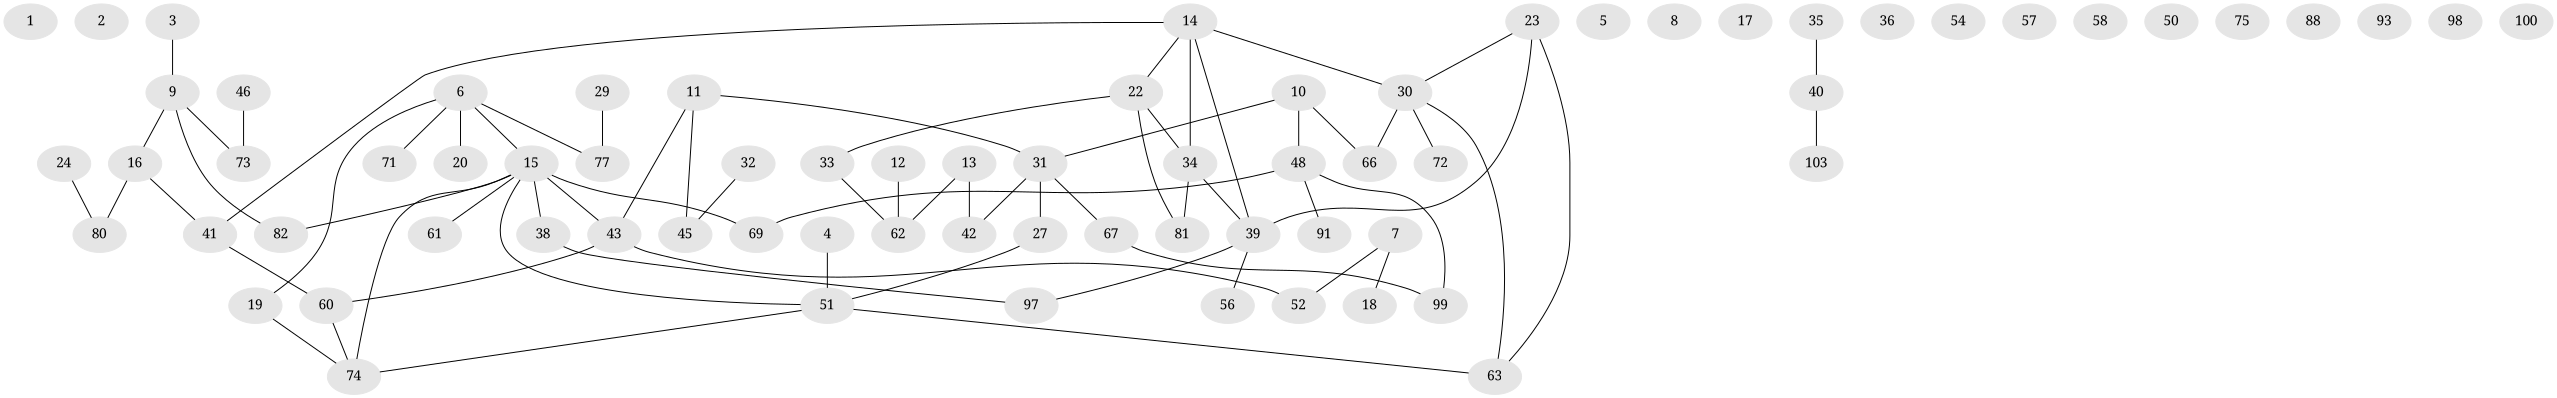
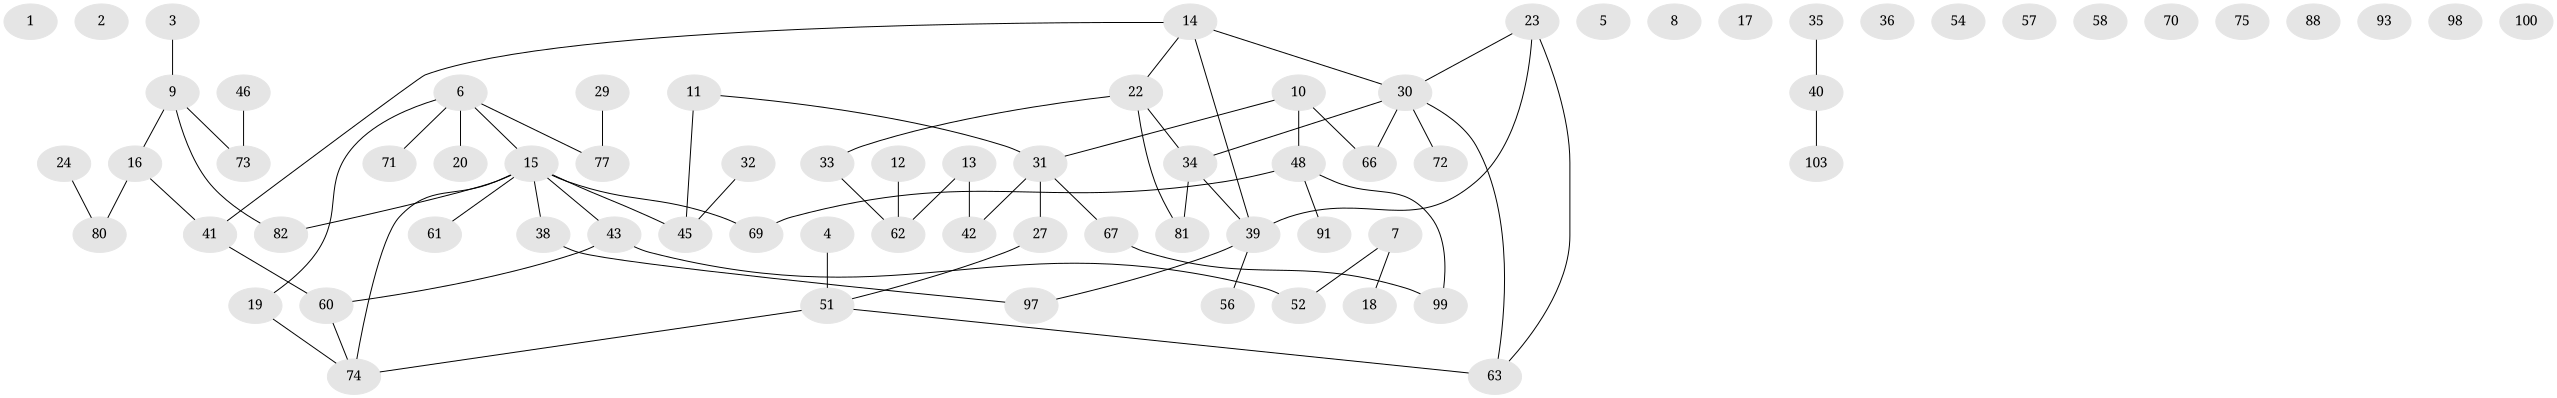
node "50": label "50" -> "70"
edge "14" -- "34": now "30" -- "34"
edge "11" -- "43": removed
edge "15" -- "51": now "15" -- "45"
